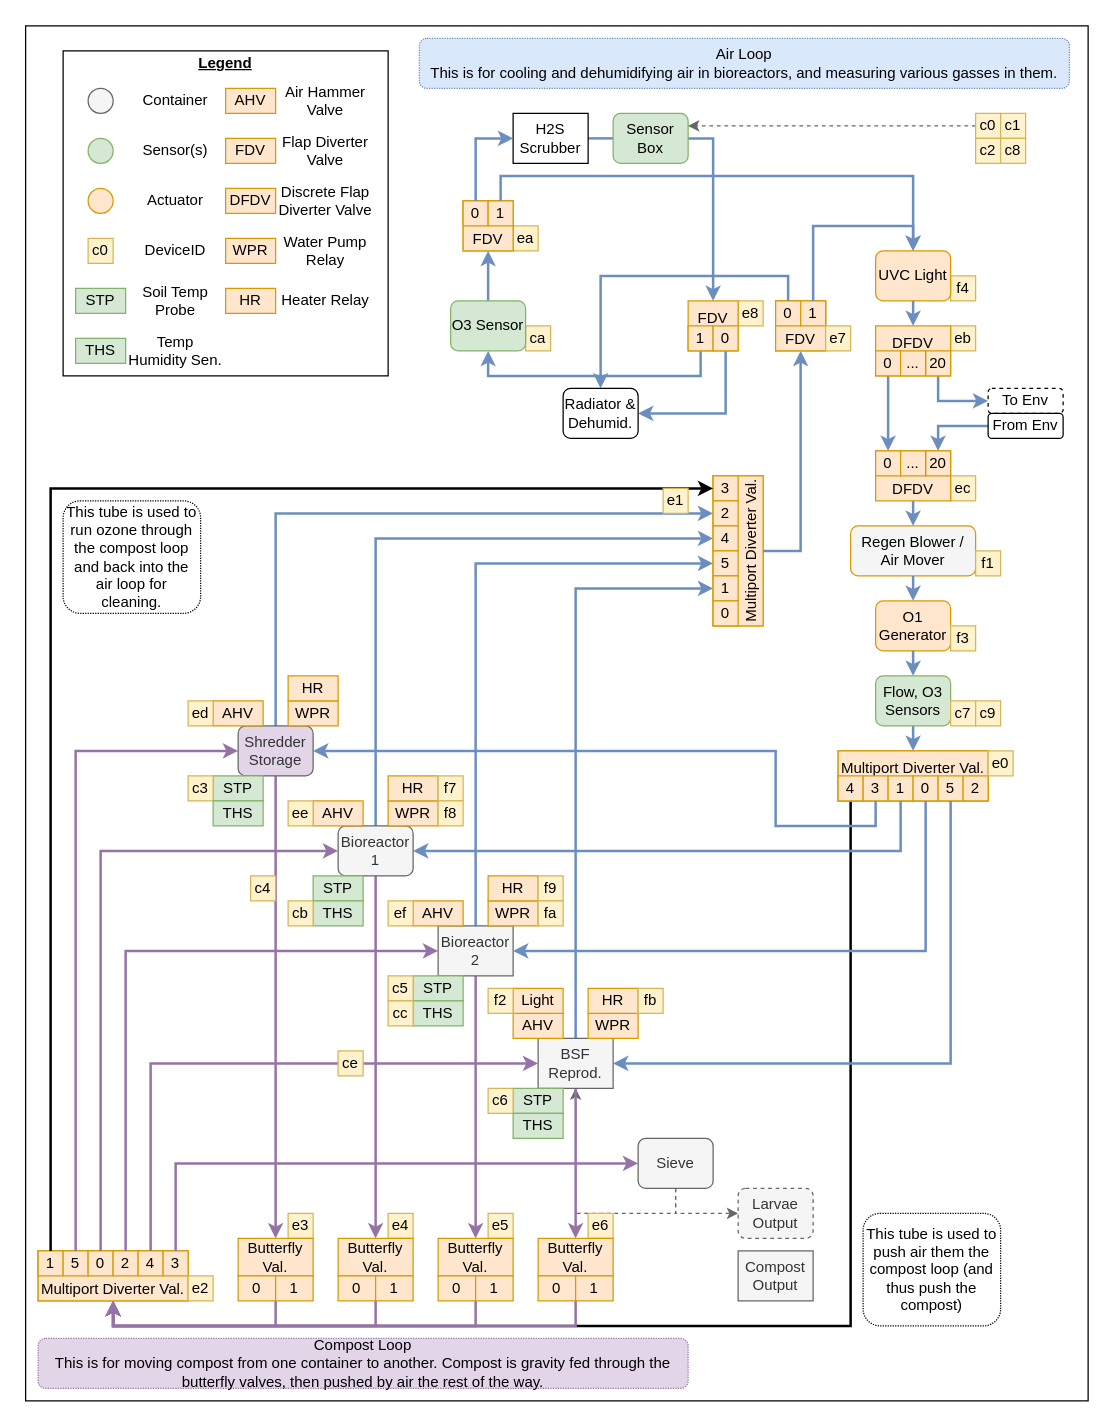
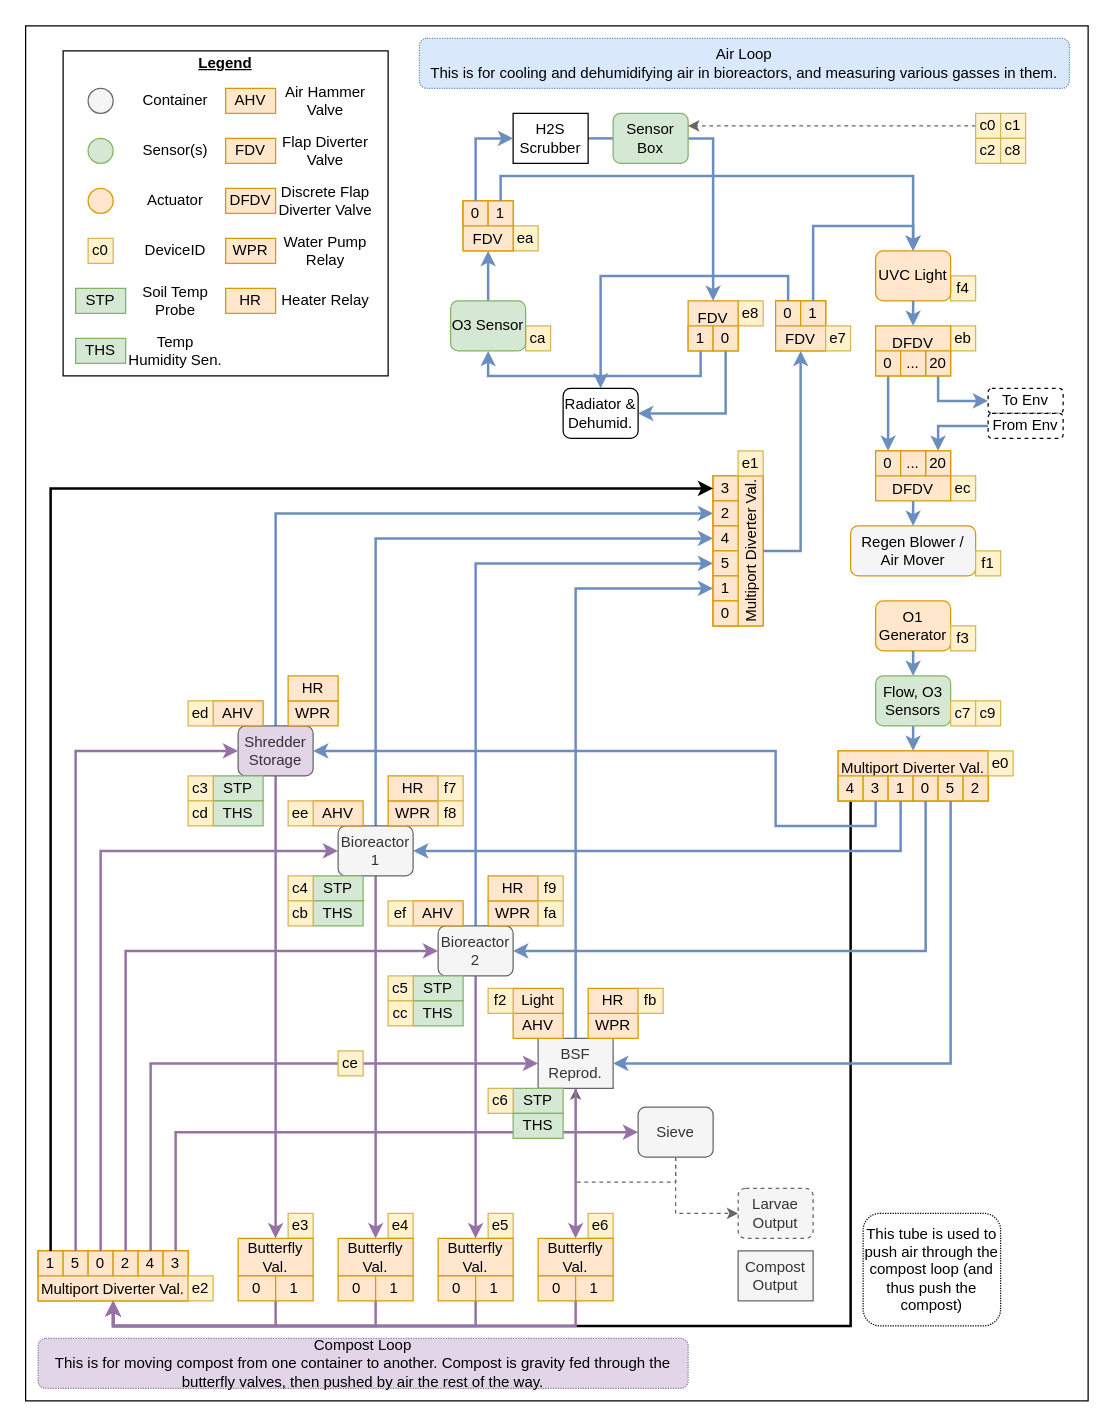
node "From Env": style solid -> dashed
node "e1": moved (676, 501) -> (751, 463)
node "This tube is used to run ozone through the compost loop and back into the air loop for cleaning.": removed
edge "Regen Blower / Air Mover" -> "O1 Generator": removed
node "cd": added
node "c4": moved (263, 888) -> (301, 888)
node "Bioreactor 2": shape rectangle -> rounded rectangle
node "Sieve": moved (676, 1163) -> (676, 1132)
node "This tube is used to push air them the compost loop (and thus push the compost)": label "This tube is used to push air them the compost loop (and thus push the compost)" -> "This tube is used to push air through the compost loop (and thus push the compost)"
